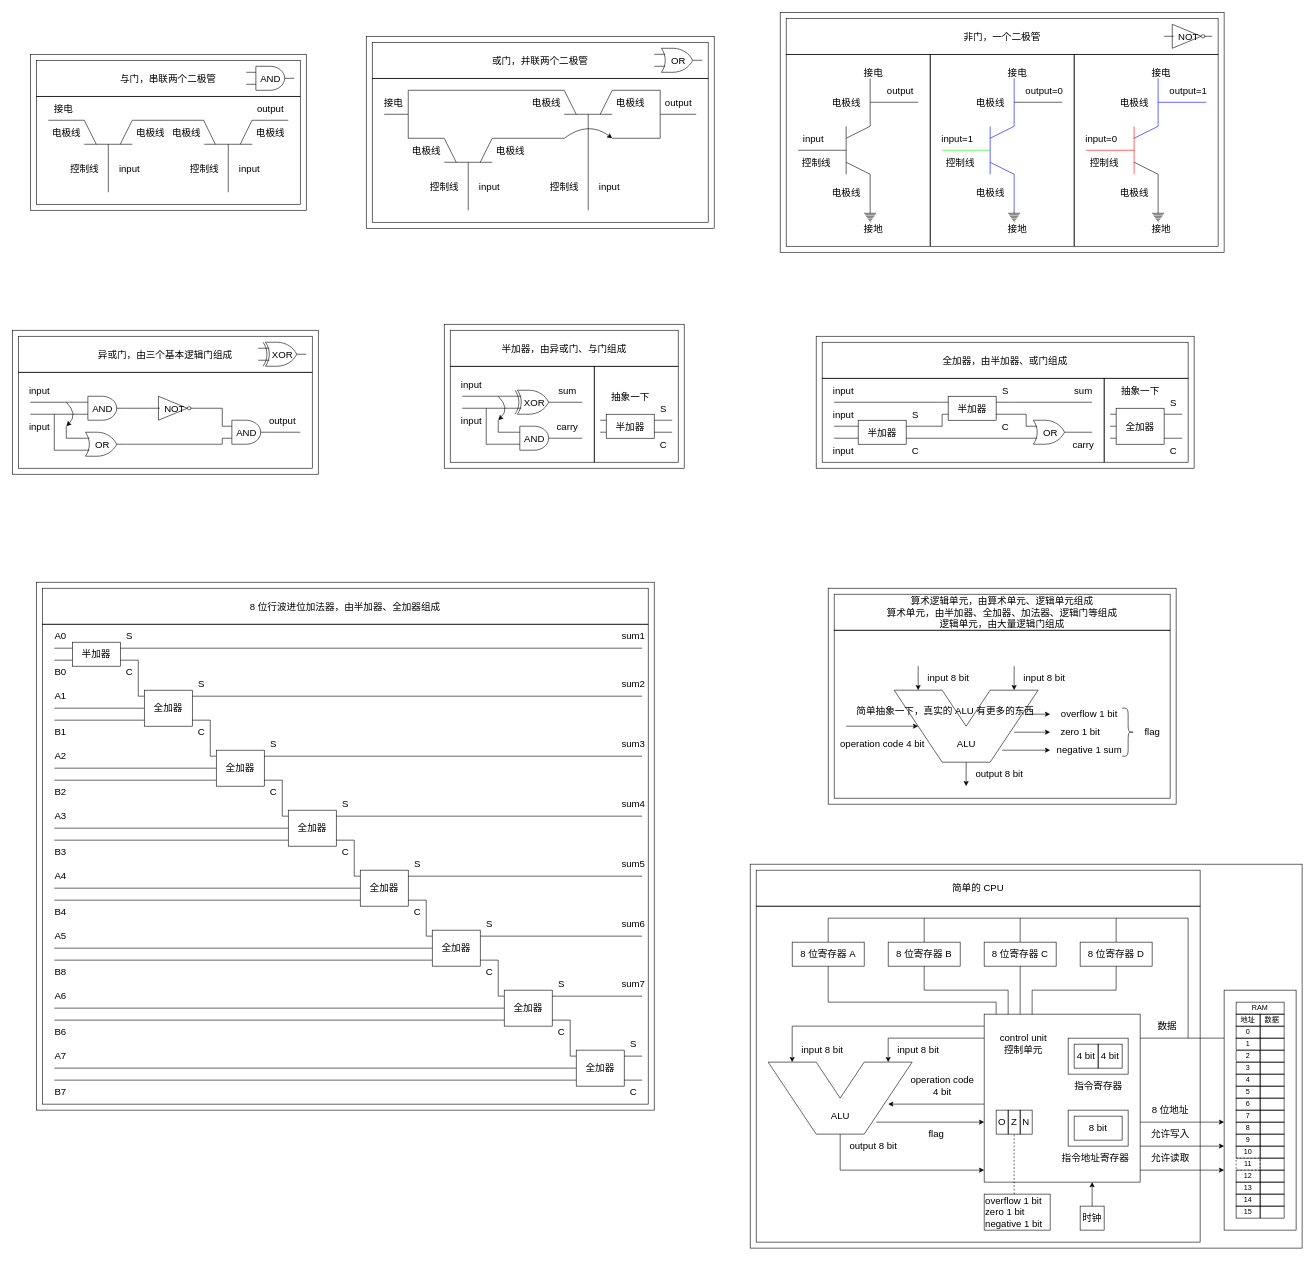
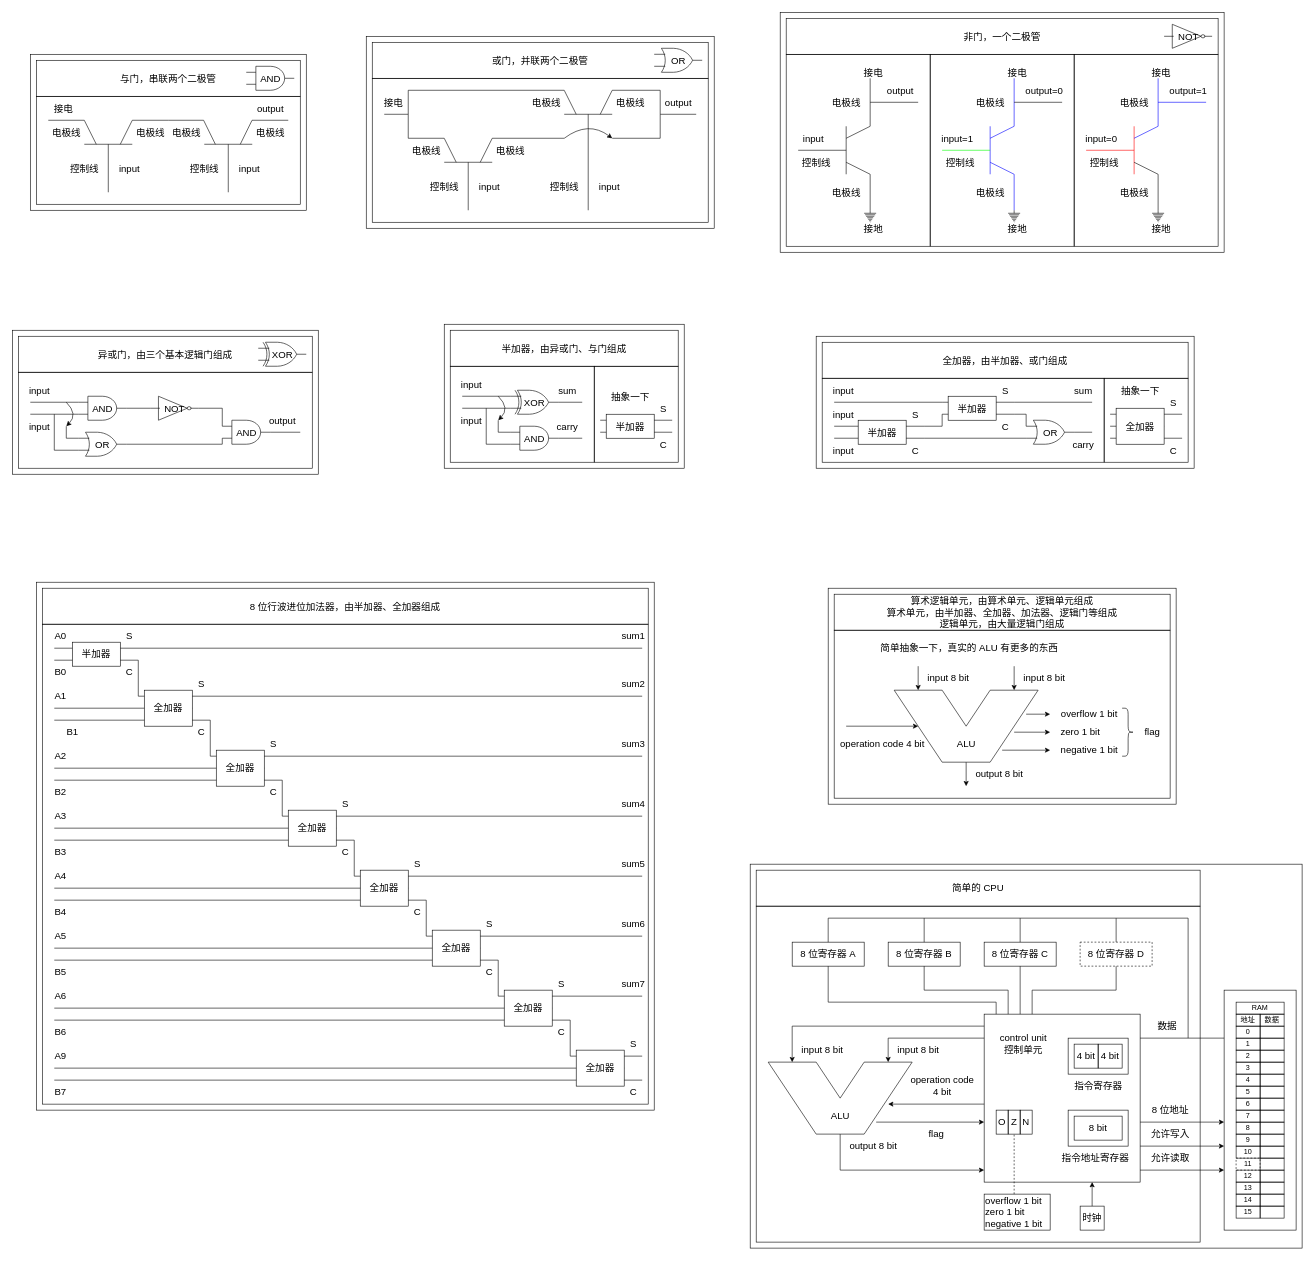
node "简单抽象一下，真实的 ALU 有更多的东西": moved (945, 711) -> (969, 648)
node "B1": moved (60, 732) -> (72, 732)
node "negative 1 sum": label "negative 1 sum" -> "negative 1 bit"
node "8 位寄存器 D": style solid -> dashed
node "B8": label "B8" -> "B5"
node "A7": label "A7" -> "A9"
node "2": shape rounded rectangle -> rectangle
